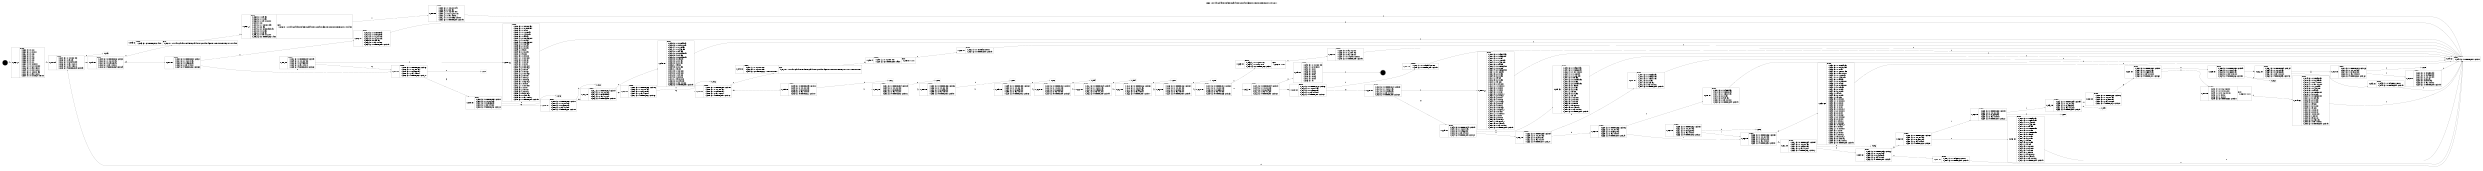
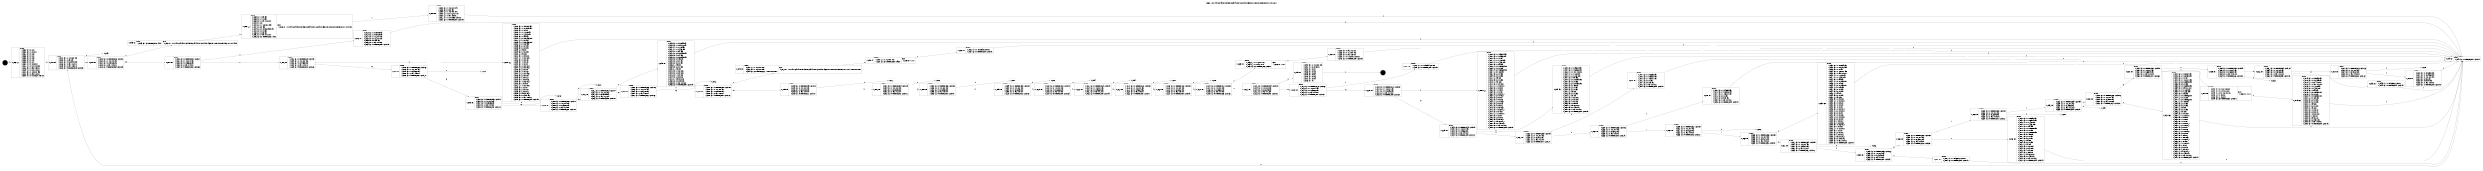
edge "0x4012b8 [28]" -> "0x4012f0 [28]": now "0x4012b8 [28]" -> "0x4012d4 [28]"
node "0x401940 [165]": added
edge "0x401520 [28]" -> "0x401558 [28]": now "0x401520 [28]" -> "0x40153c [28]"
